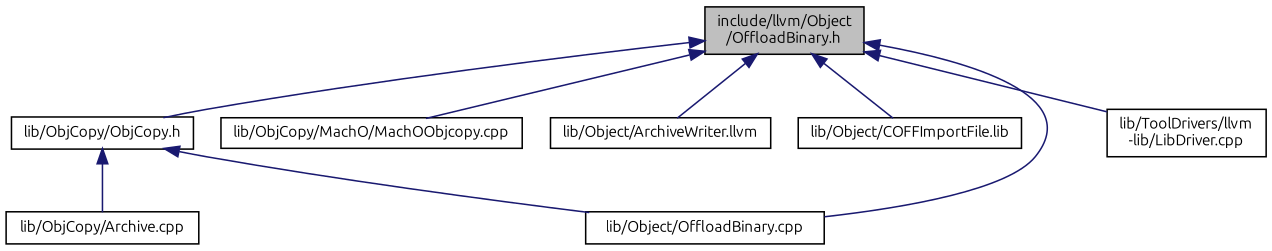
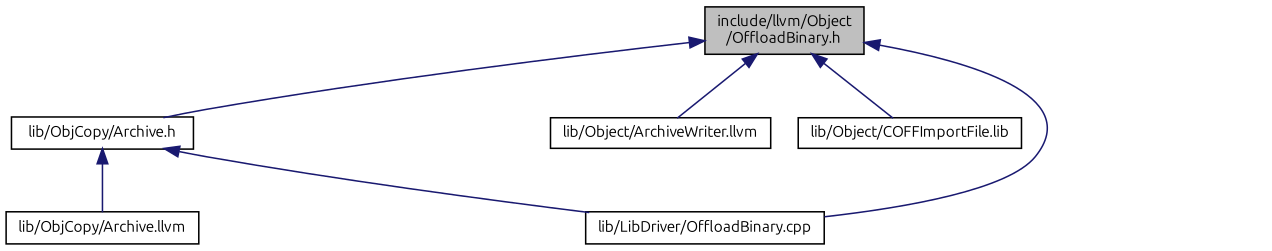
node "lib/ObjCopy/ObjCopy.h": label "lib/ObjCopy/ObjCopy.h" -> "lib/ObjCopy/Archive.h"
node "lib/ObjCopy/MachO/MachOObjcopy.cpp": removed
node "lib/ToolDrivers/llvm -lib/LibDriver.cpp": removed
node "lib/ObjCopy/Archive.cpp": label "lib/ObjCopy/Archive.cpp" -> "lib/ObjCopy/Archive.llvm"
node "lib/Object/OffloadBinary.cpp": label "lib/Object/OffloadBinary.cpp" -> "lib/LibDriver/OffloadBinary.cpp"
